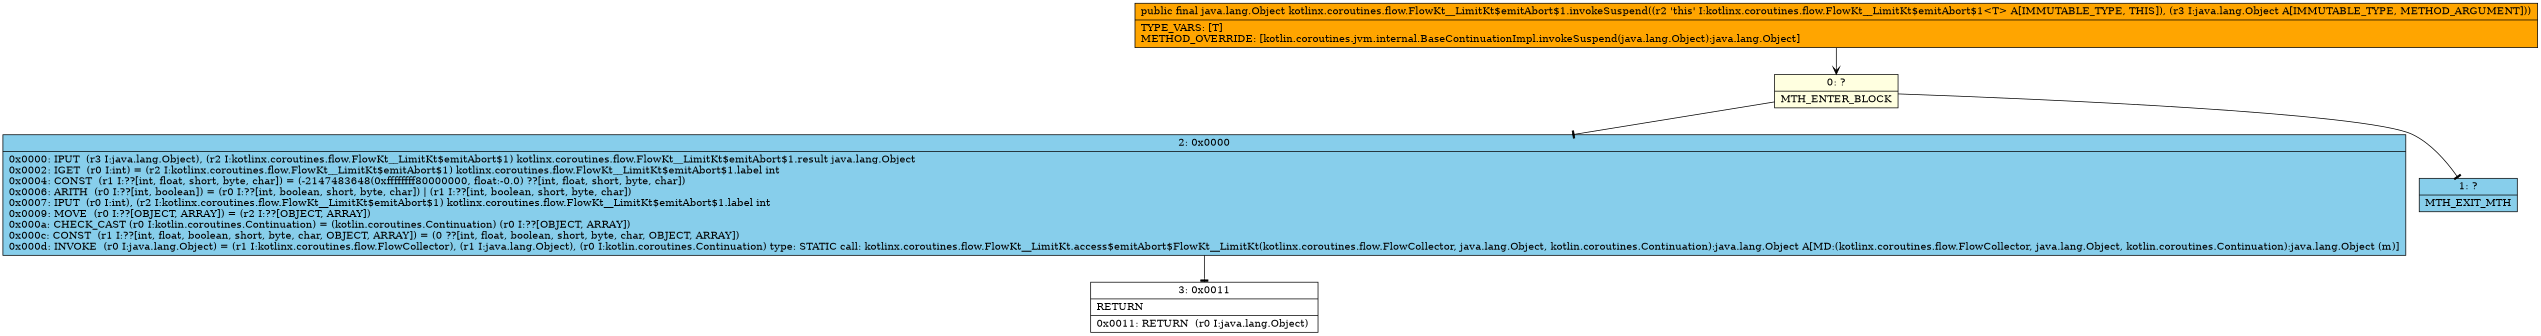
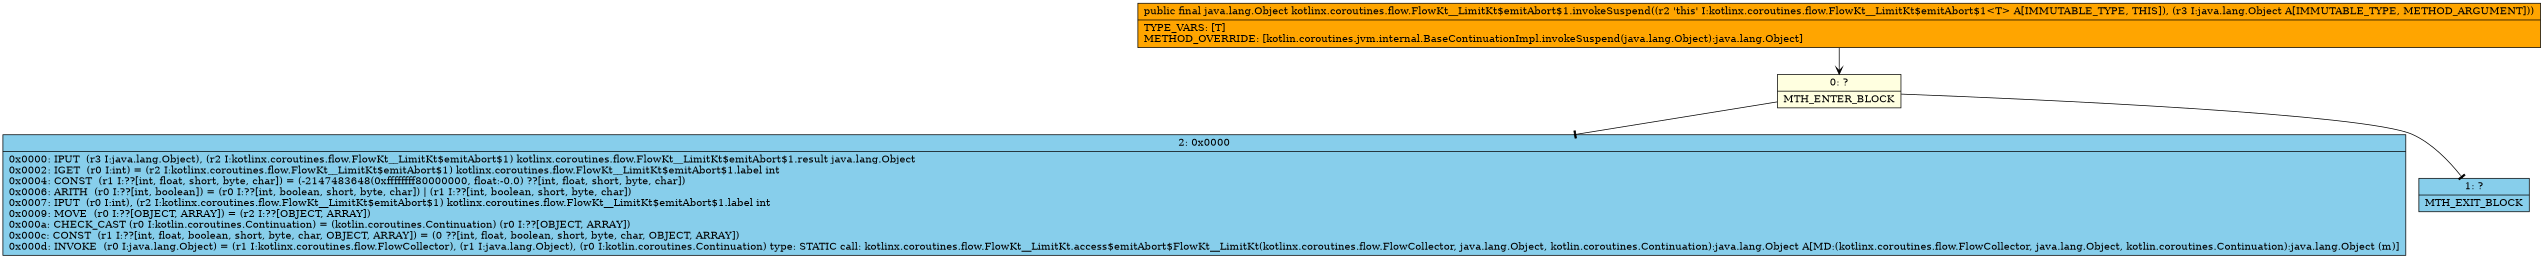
node "1: ?": text "MTH_EXIT_MTH" -> "MTH_EXIT_BLOCK"
node "3: 0x0011": removed
